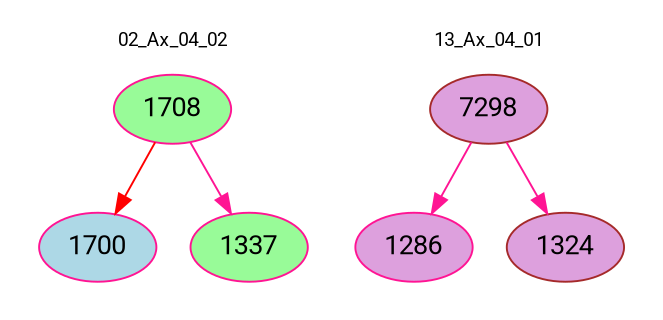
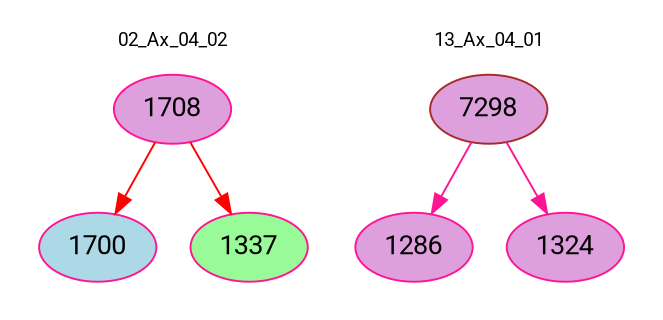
node "1708": fillcolor palegreen -> plum
edge "1708" -> "1337": color deeppink -> red
node "1324": color brown -> deeppink
